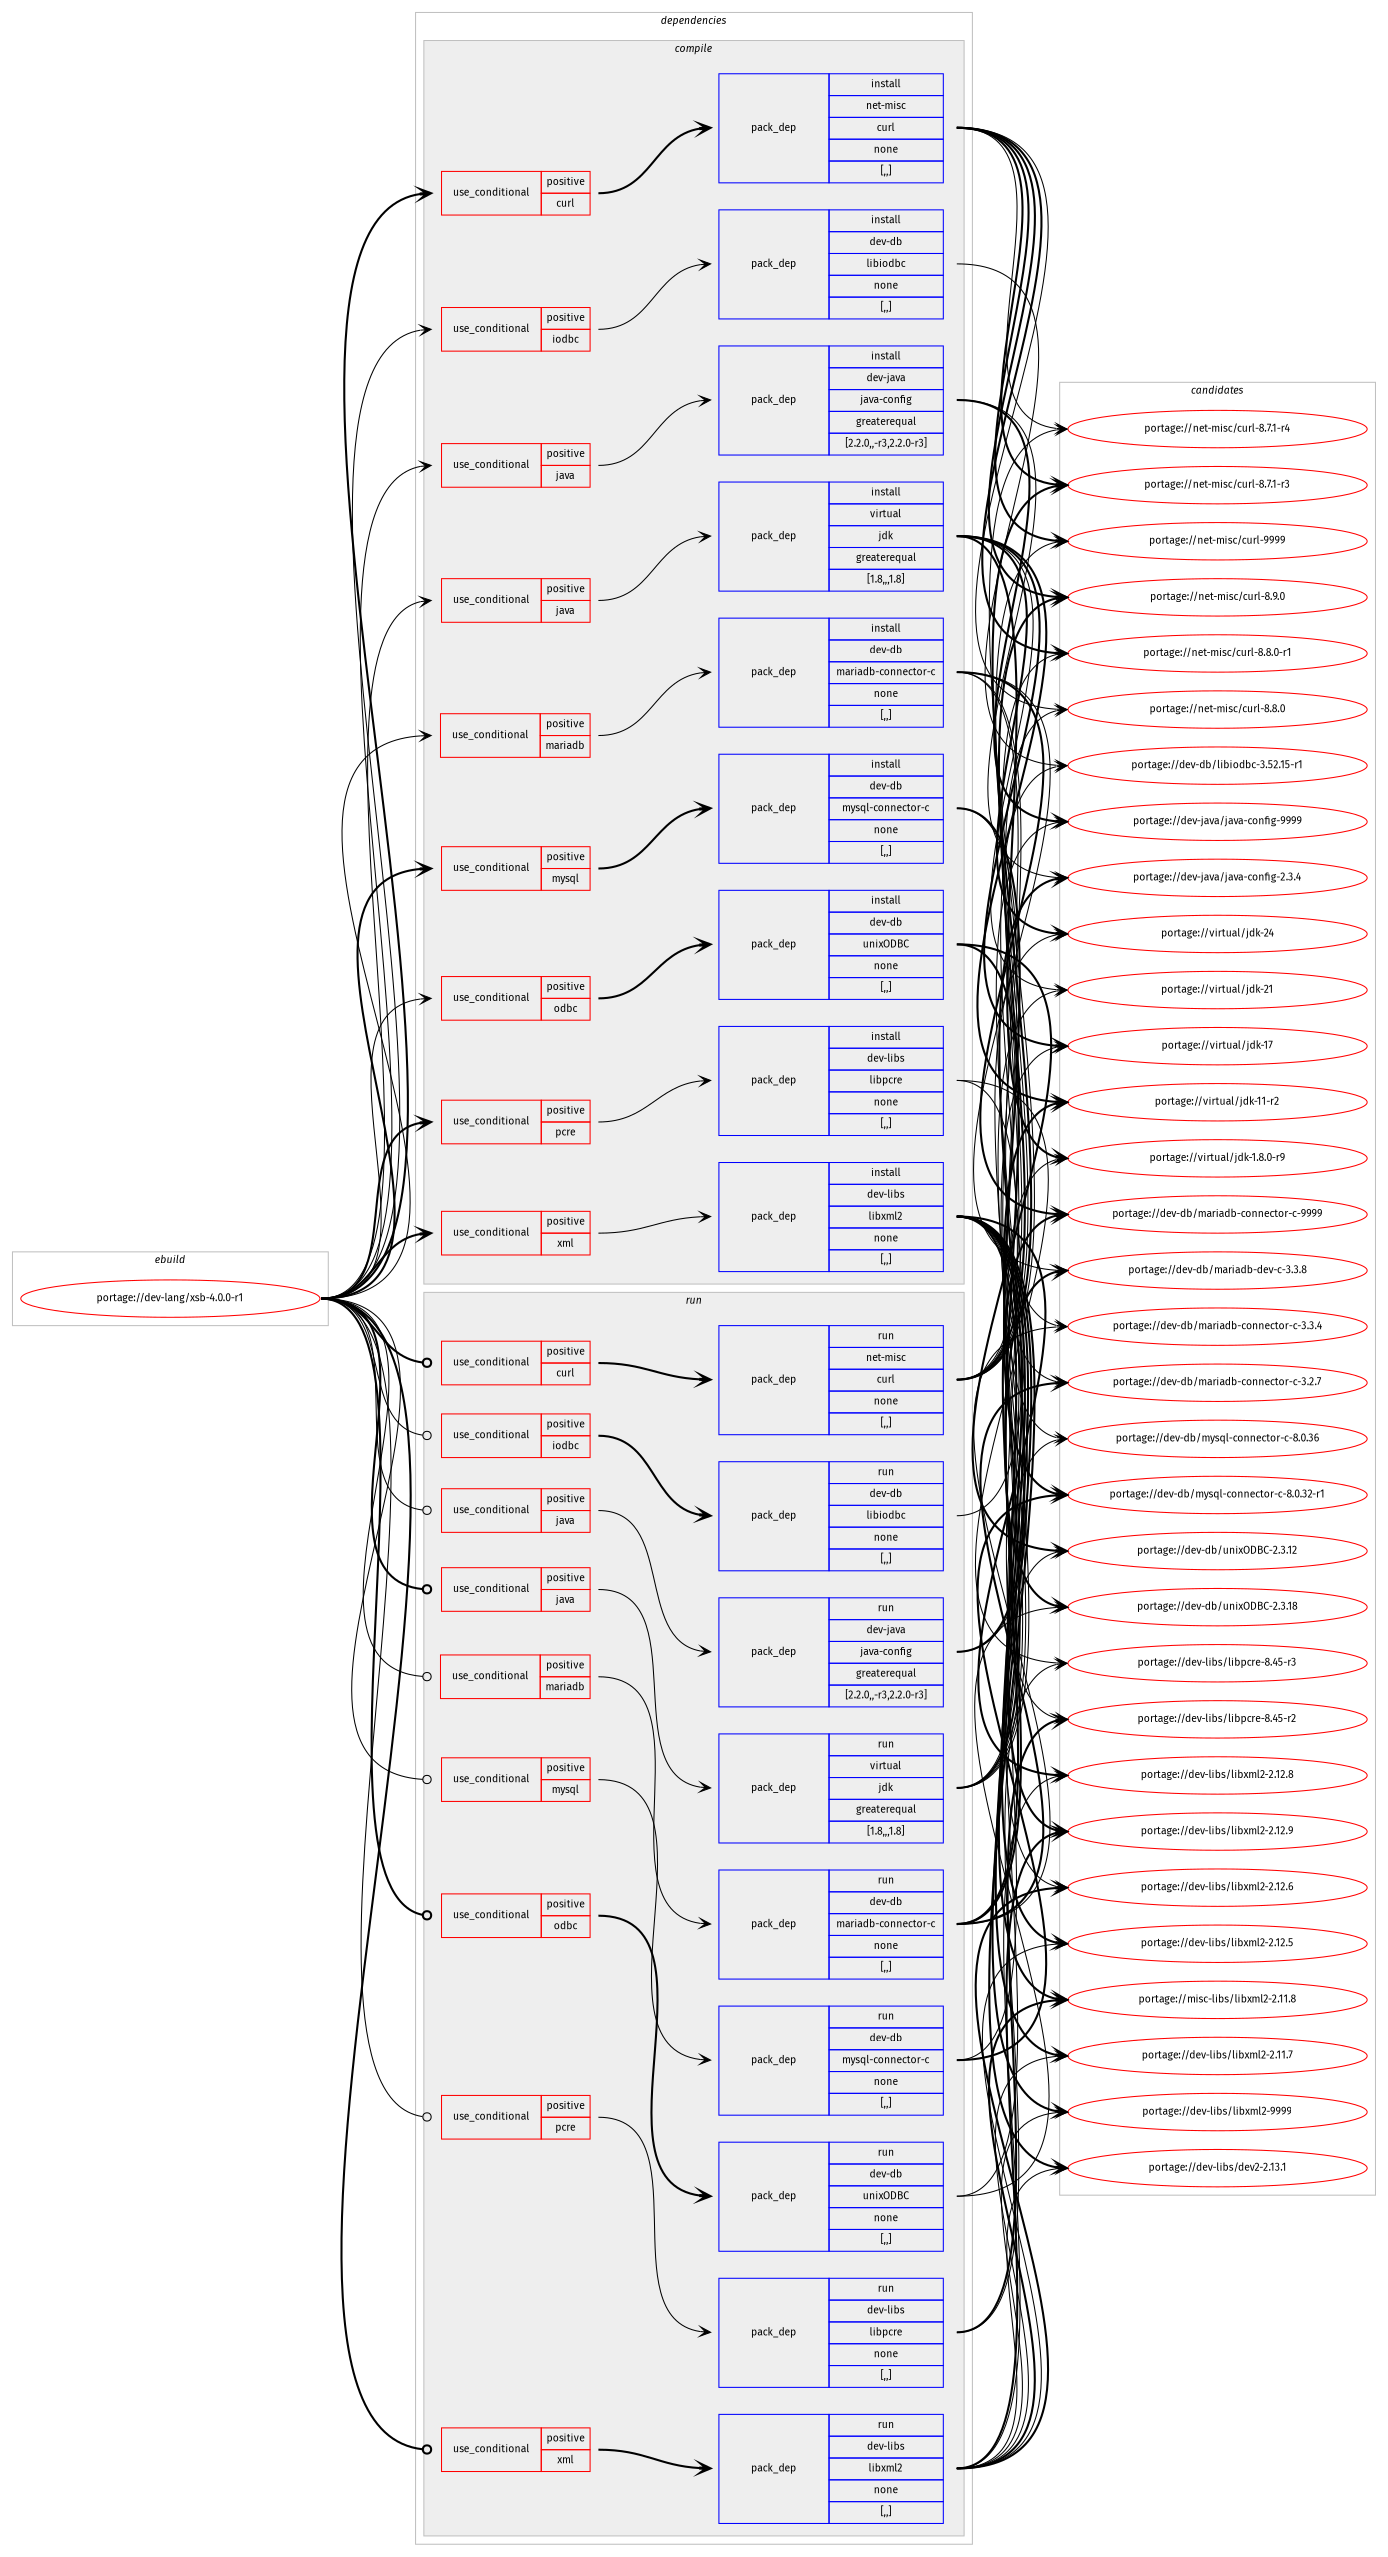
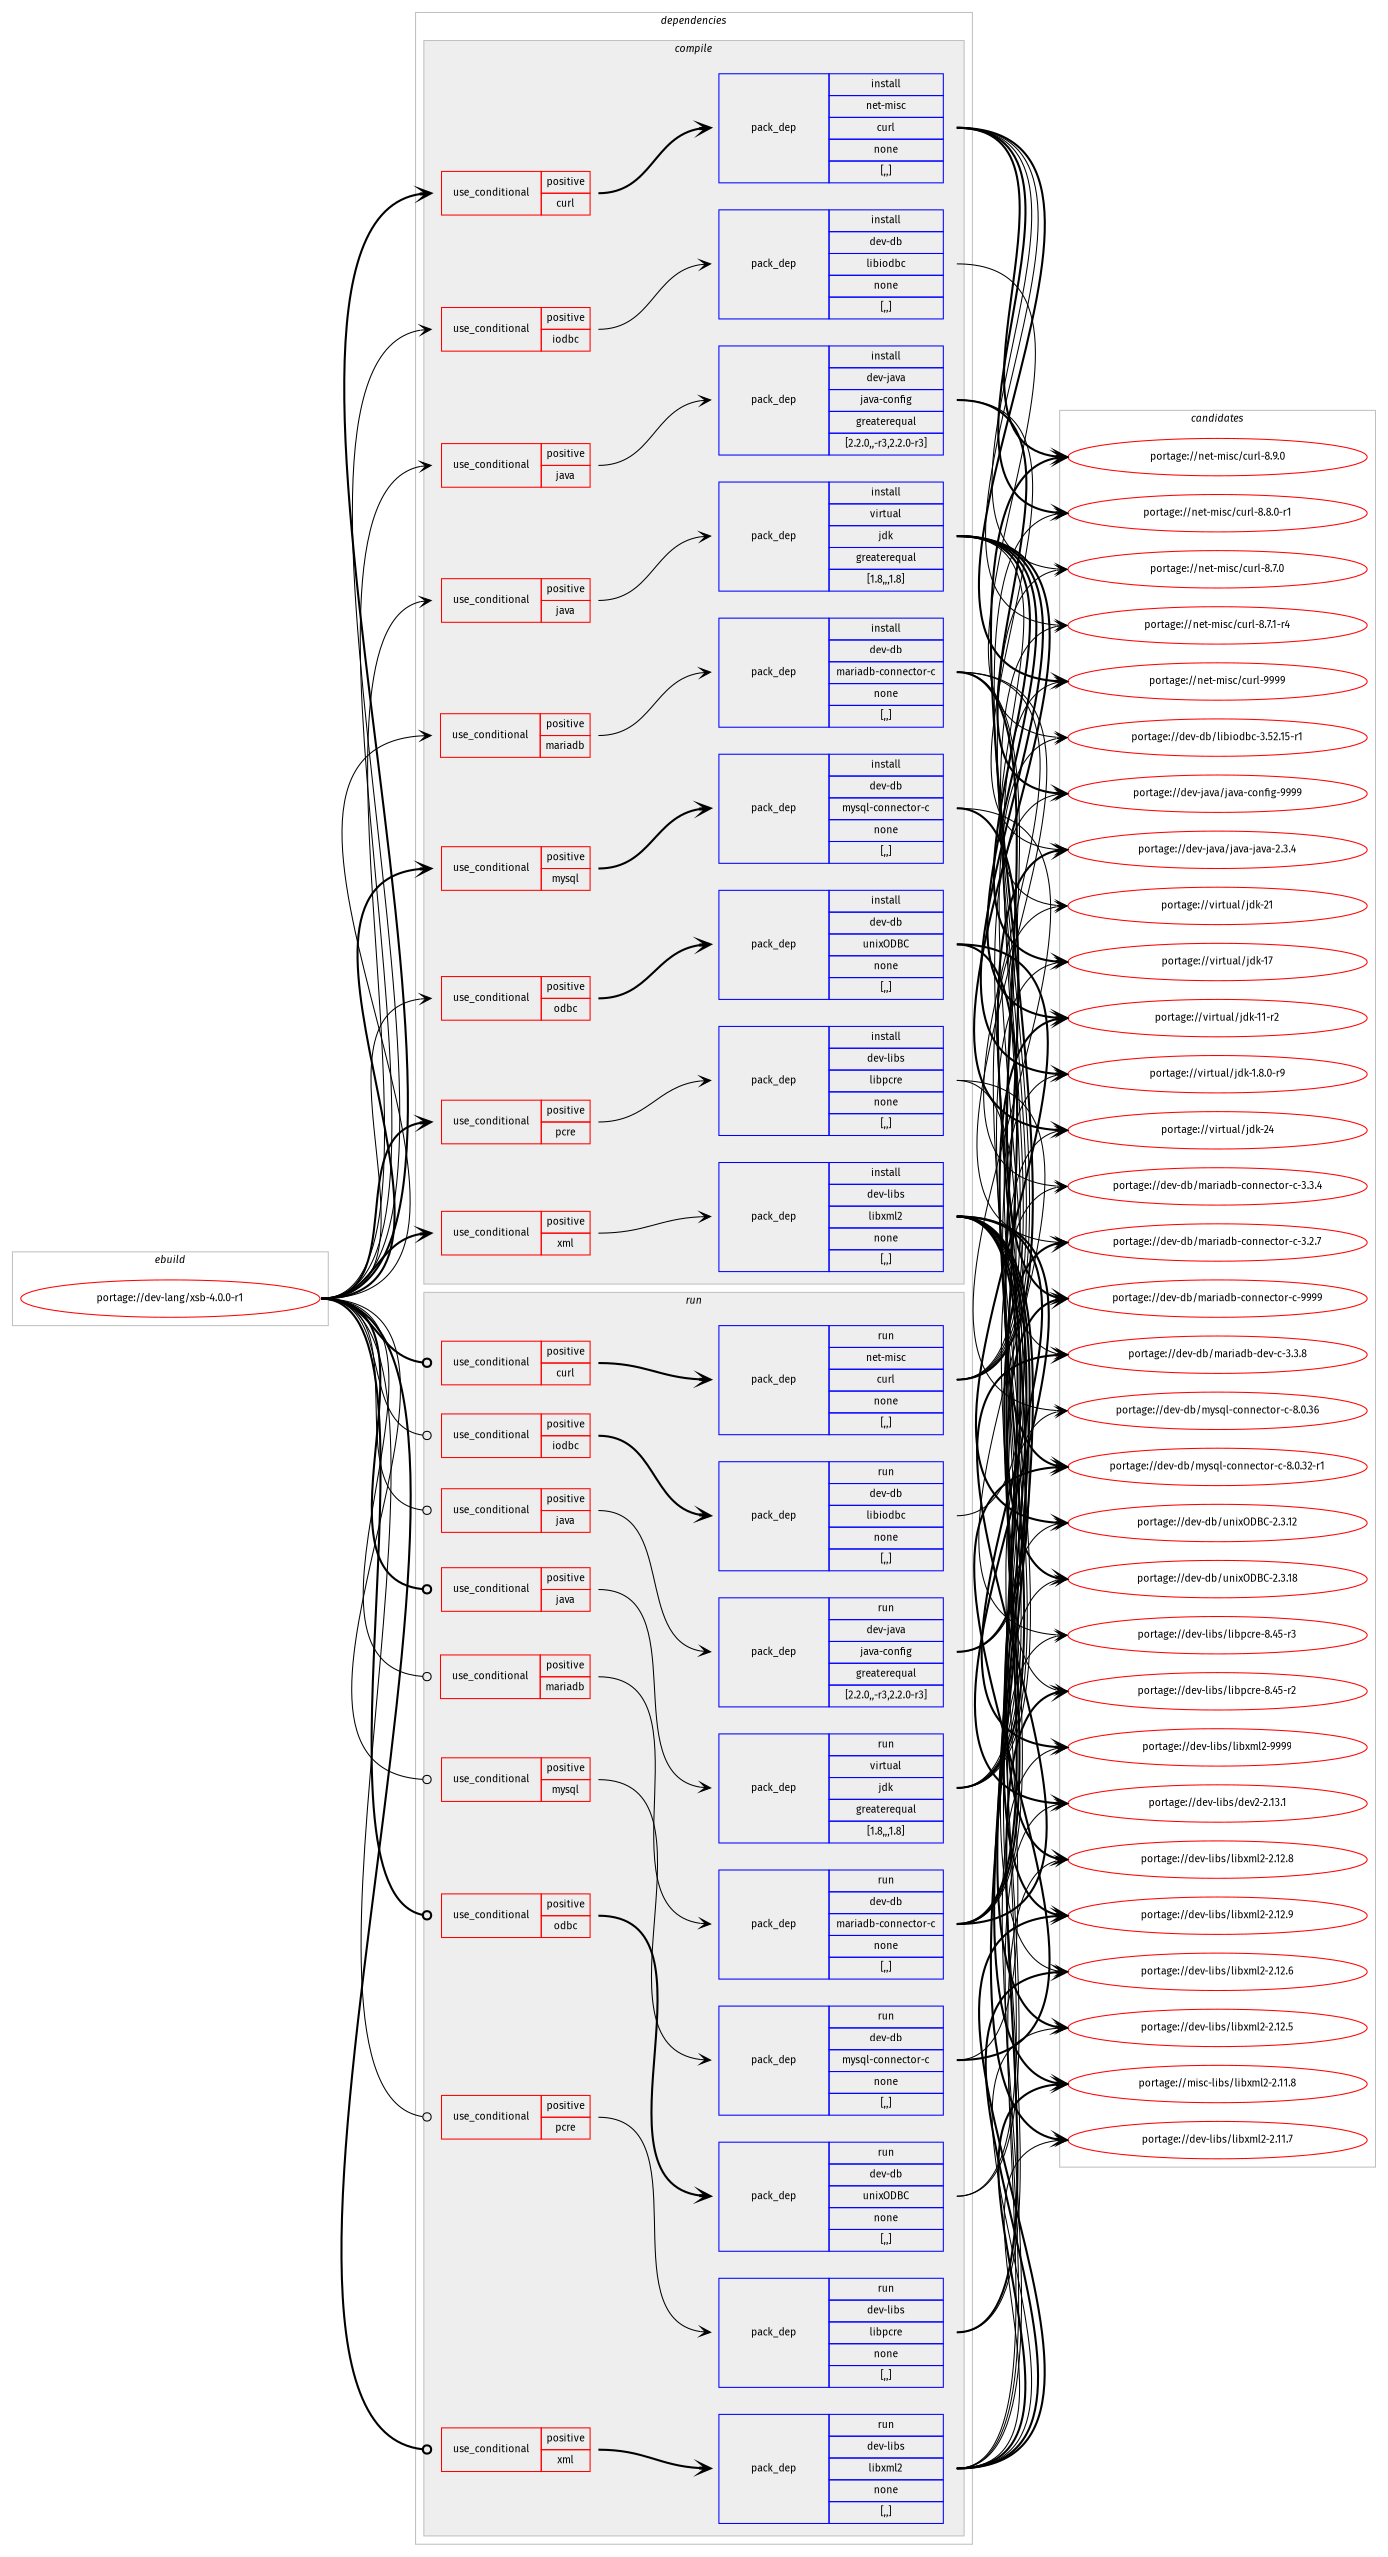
node "portage://net-misc/curl-8.7.1-r3": removed
node "portage://net-misc/curl-8.8.0": label "portage://net-misc/curl-8.8.0" -> "portage://net-misc/curl-8.7.0"
node "portage://dev-java/java-config-2.3.4": label "portage://dev-java/java-config-2.3.4" -> "portage://dev-java/java-java-2.3.4"
